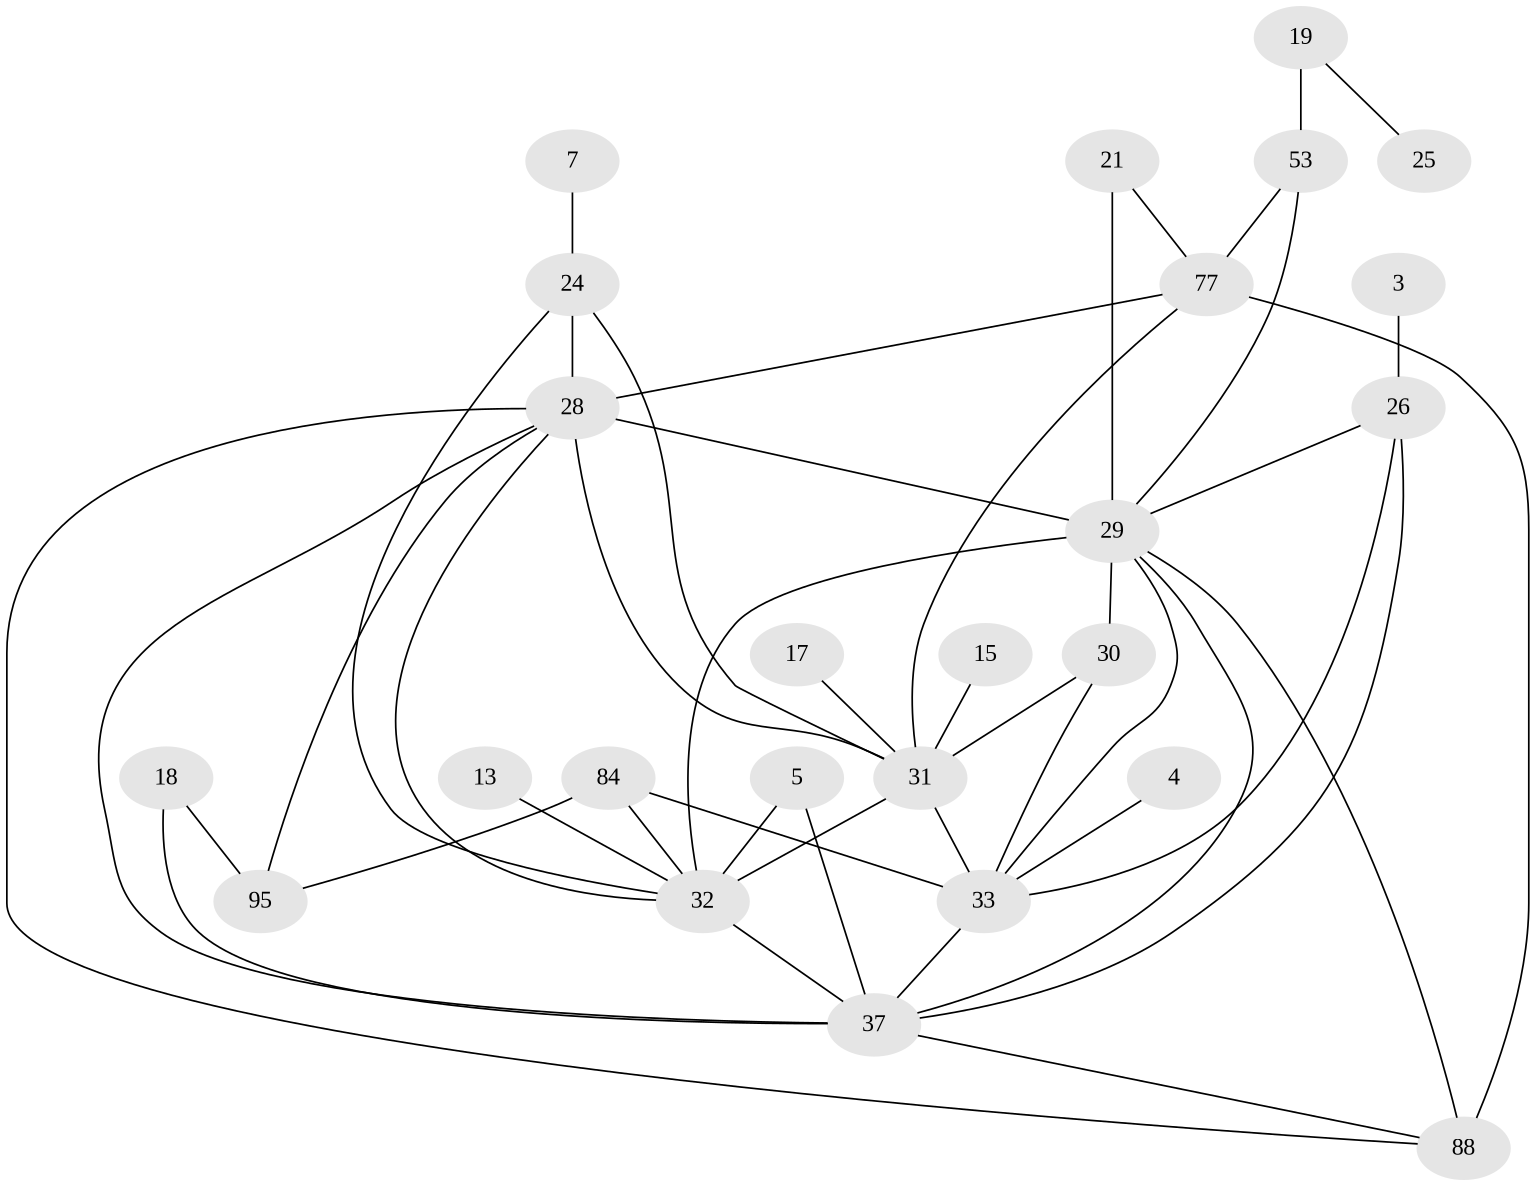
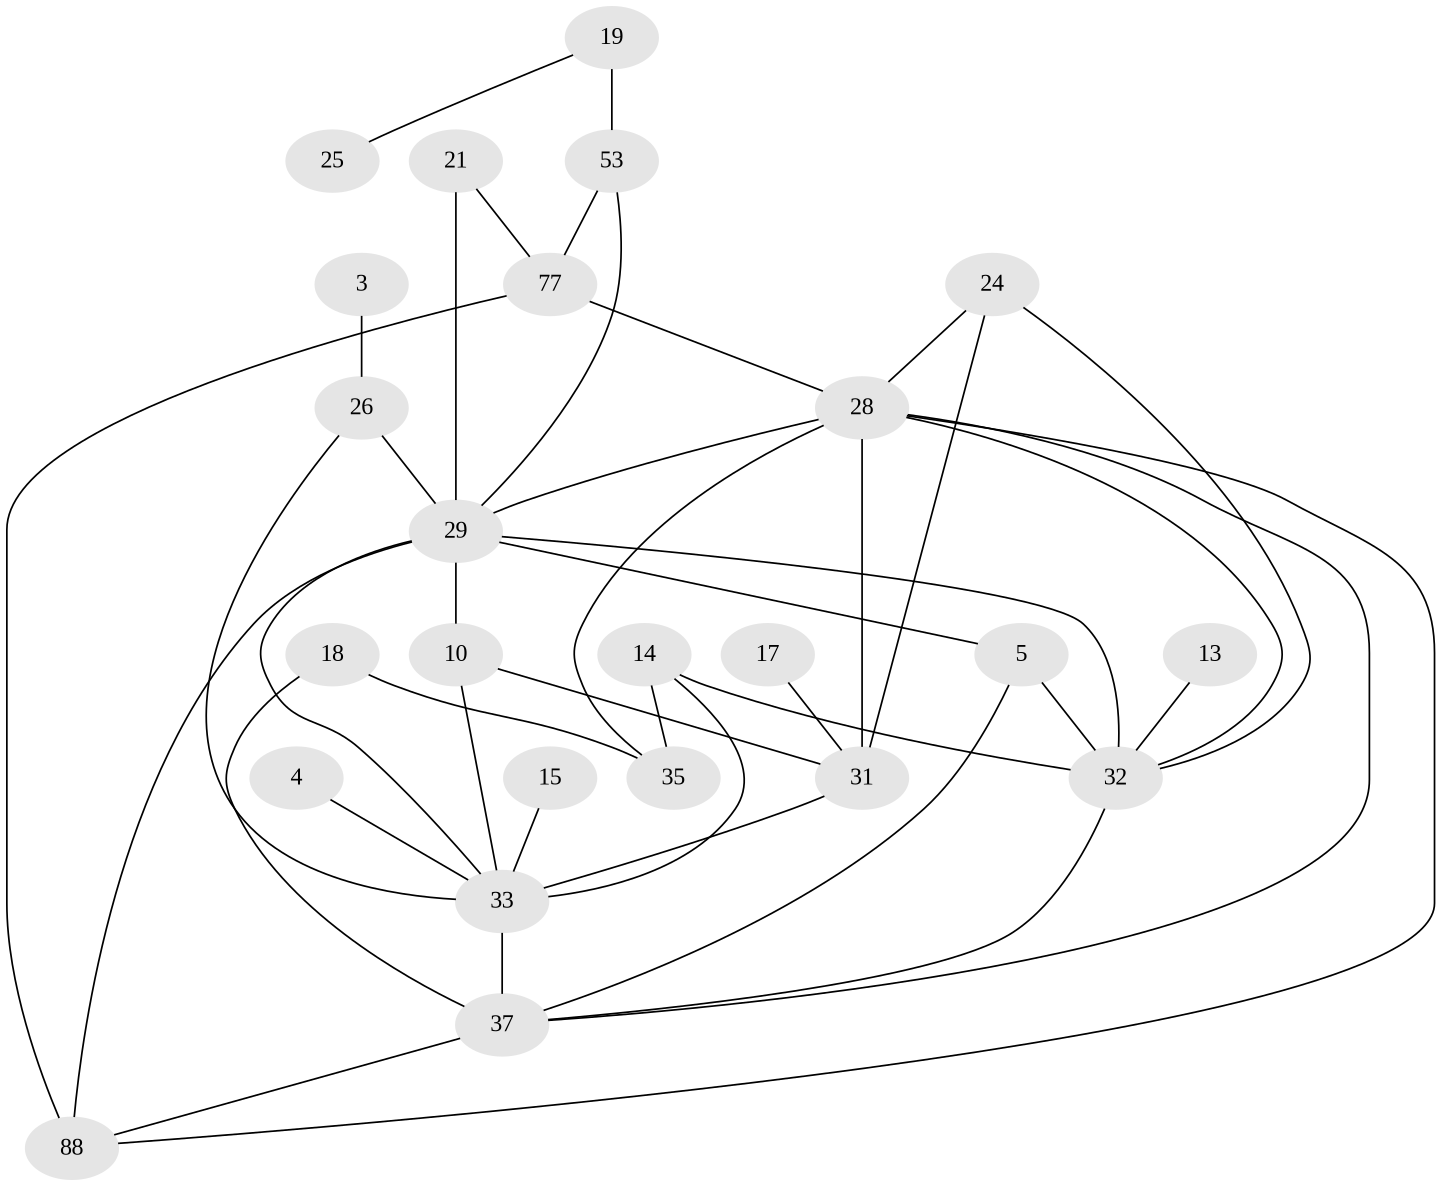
node "7": removed
edge "77" -- "31": removed
node "30": label "30" -> "10"
edge "15" -- "31": now "15" -- "33"
node "84": label "84" -> "14"
edge "31" -- "32": removed
edge "26" -- "37": removed
edge "29" -- "37": now "29" -- "5"
node "95": label "95" -> "35"
